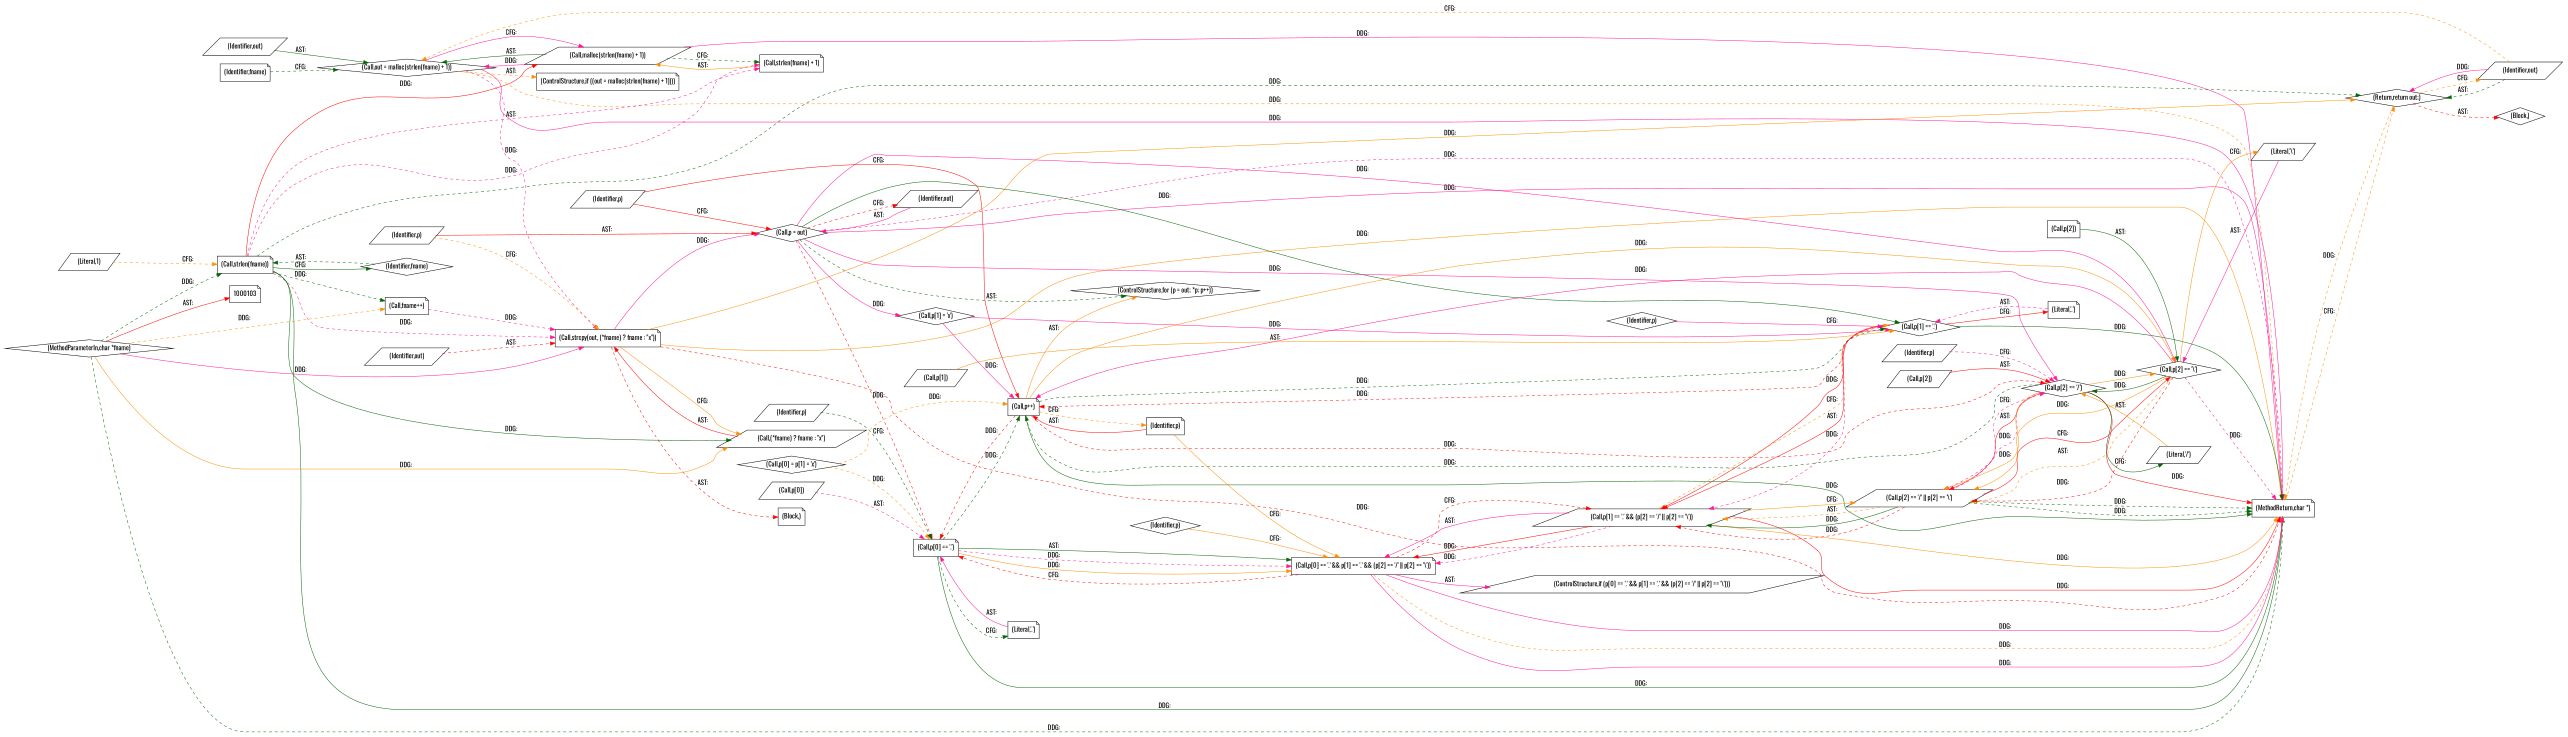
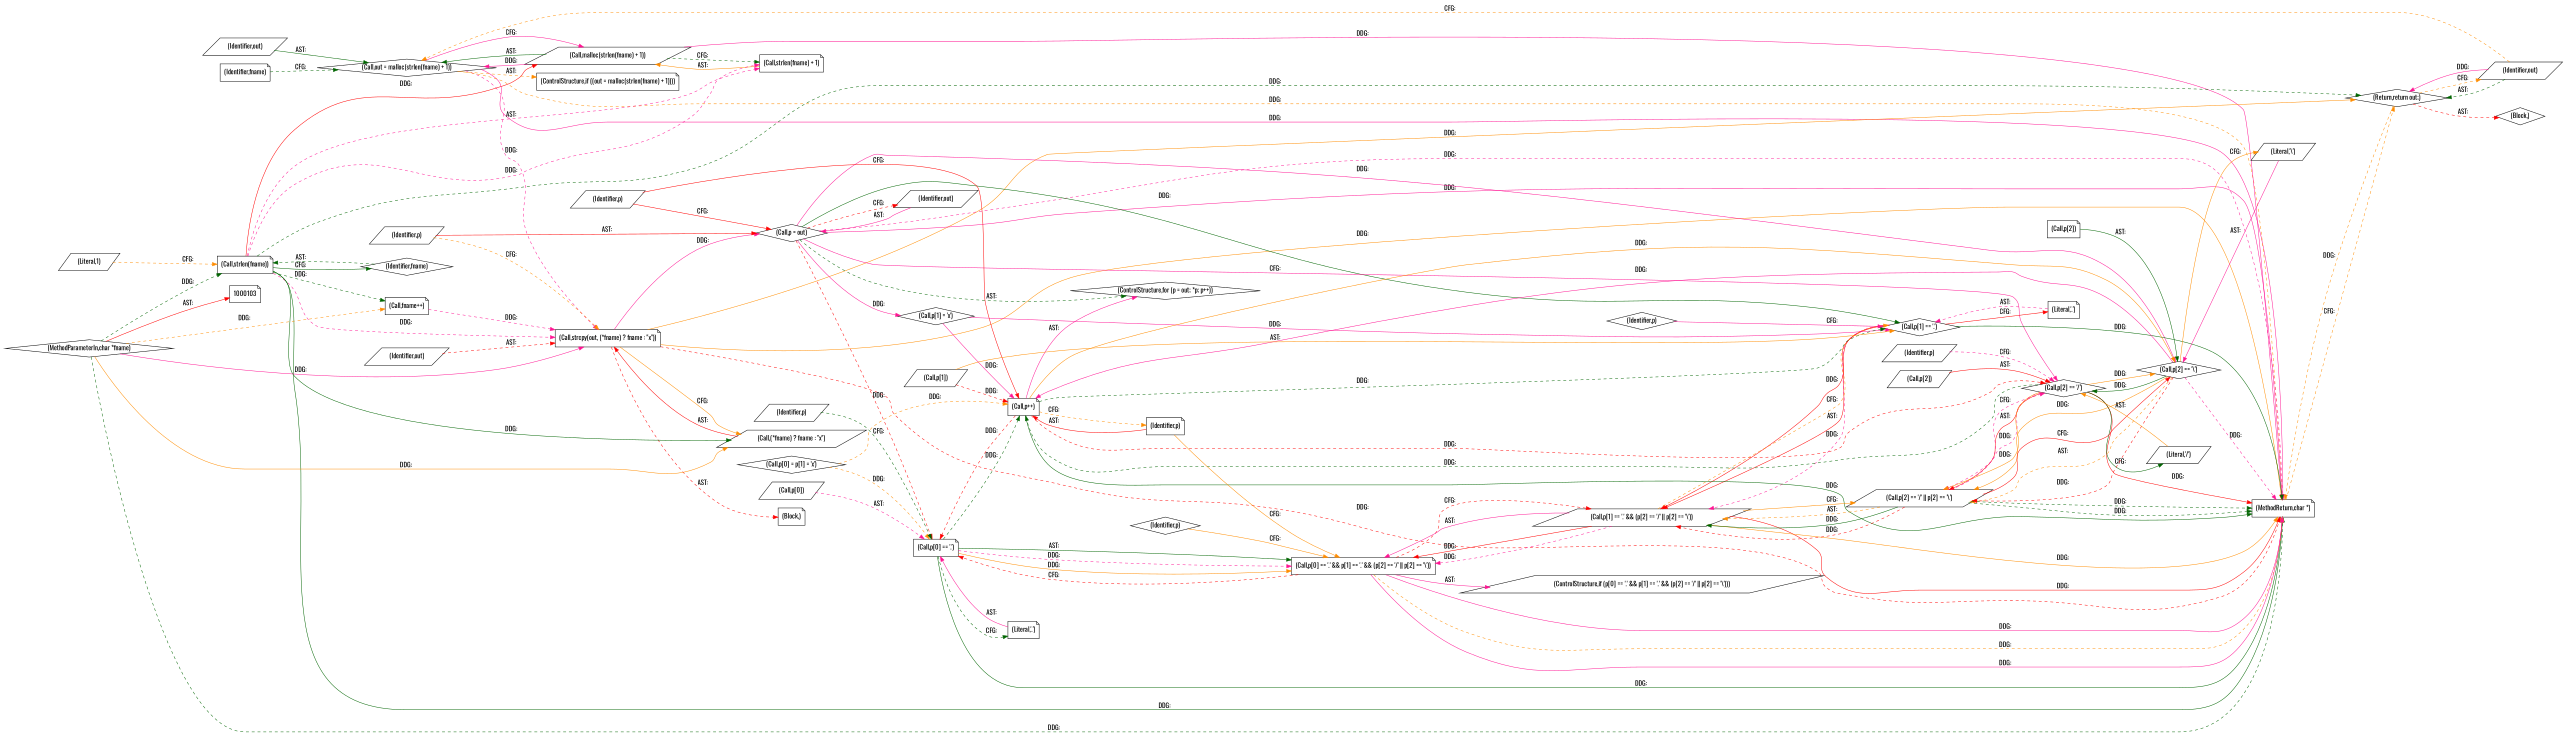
edge "(Call,p = out)" -> "(Call,p[2] == '/')": label "DDG: " -> "CFG: "
edge "(Call,p++)" -> "(ControlStructure,for (p = out; *p; p++))": color darkorange -> deeppink
edge "(Call,p[1] == '.')" -> "(Call,p++)": now "(Call,p[1])" -> "(Call,p++)"
